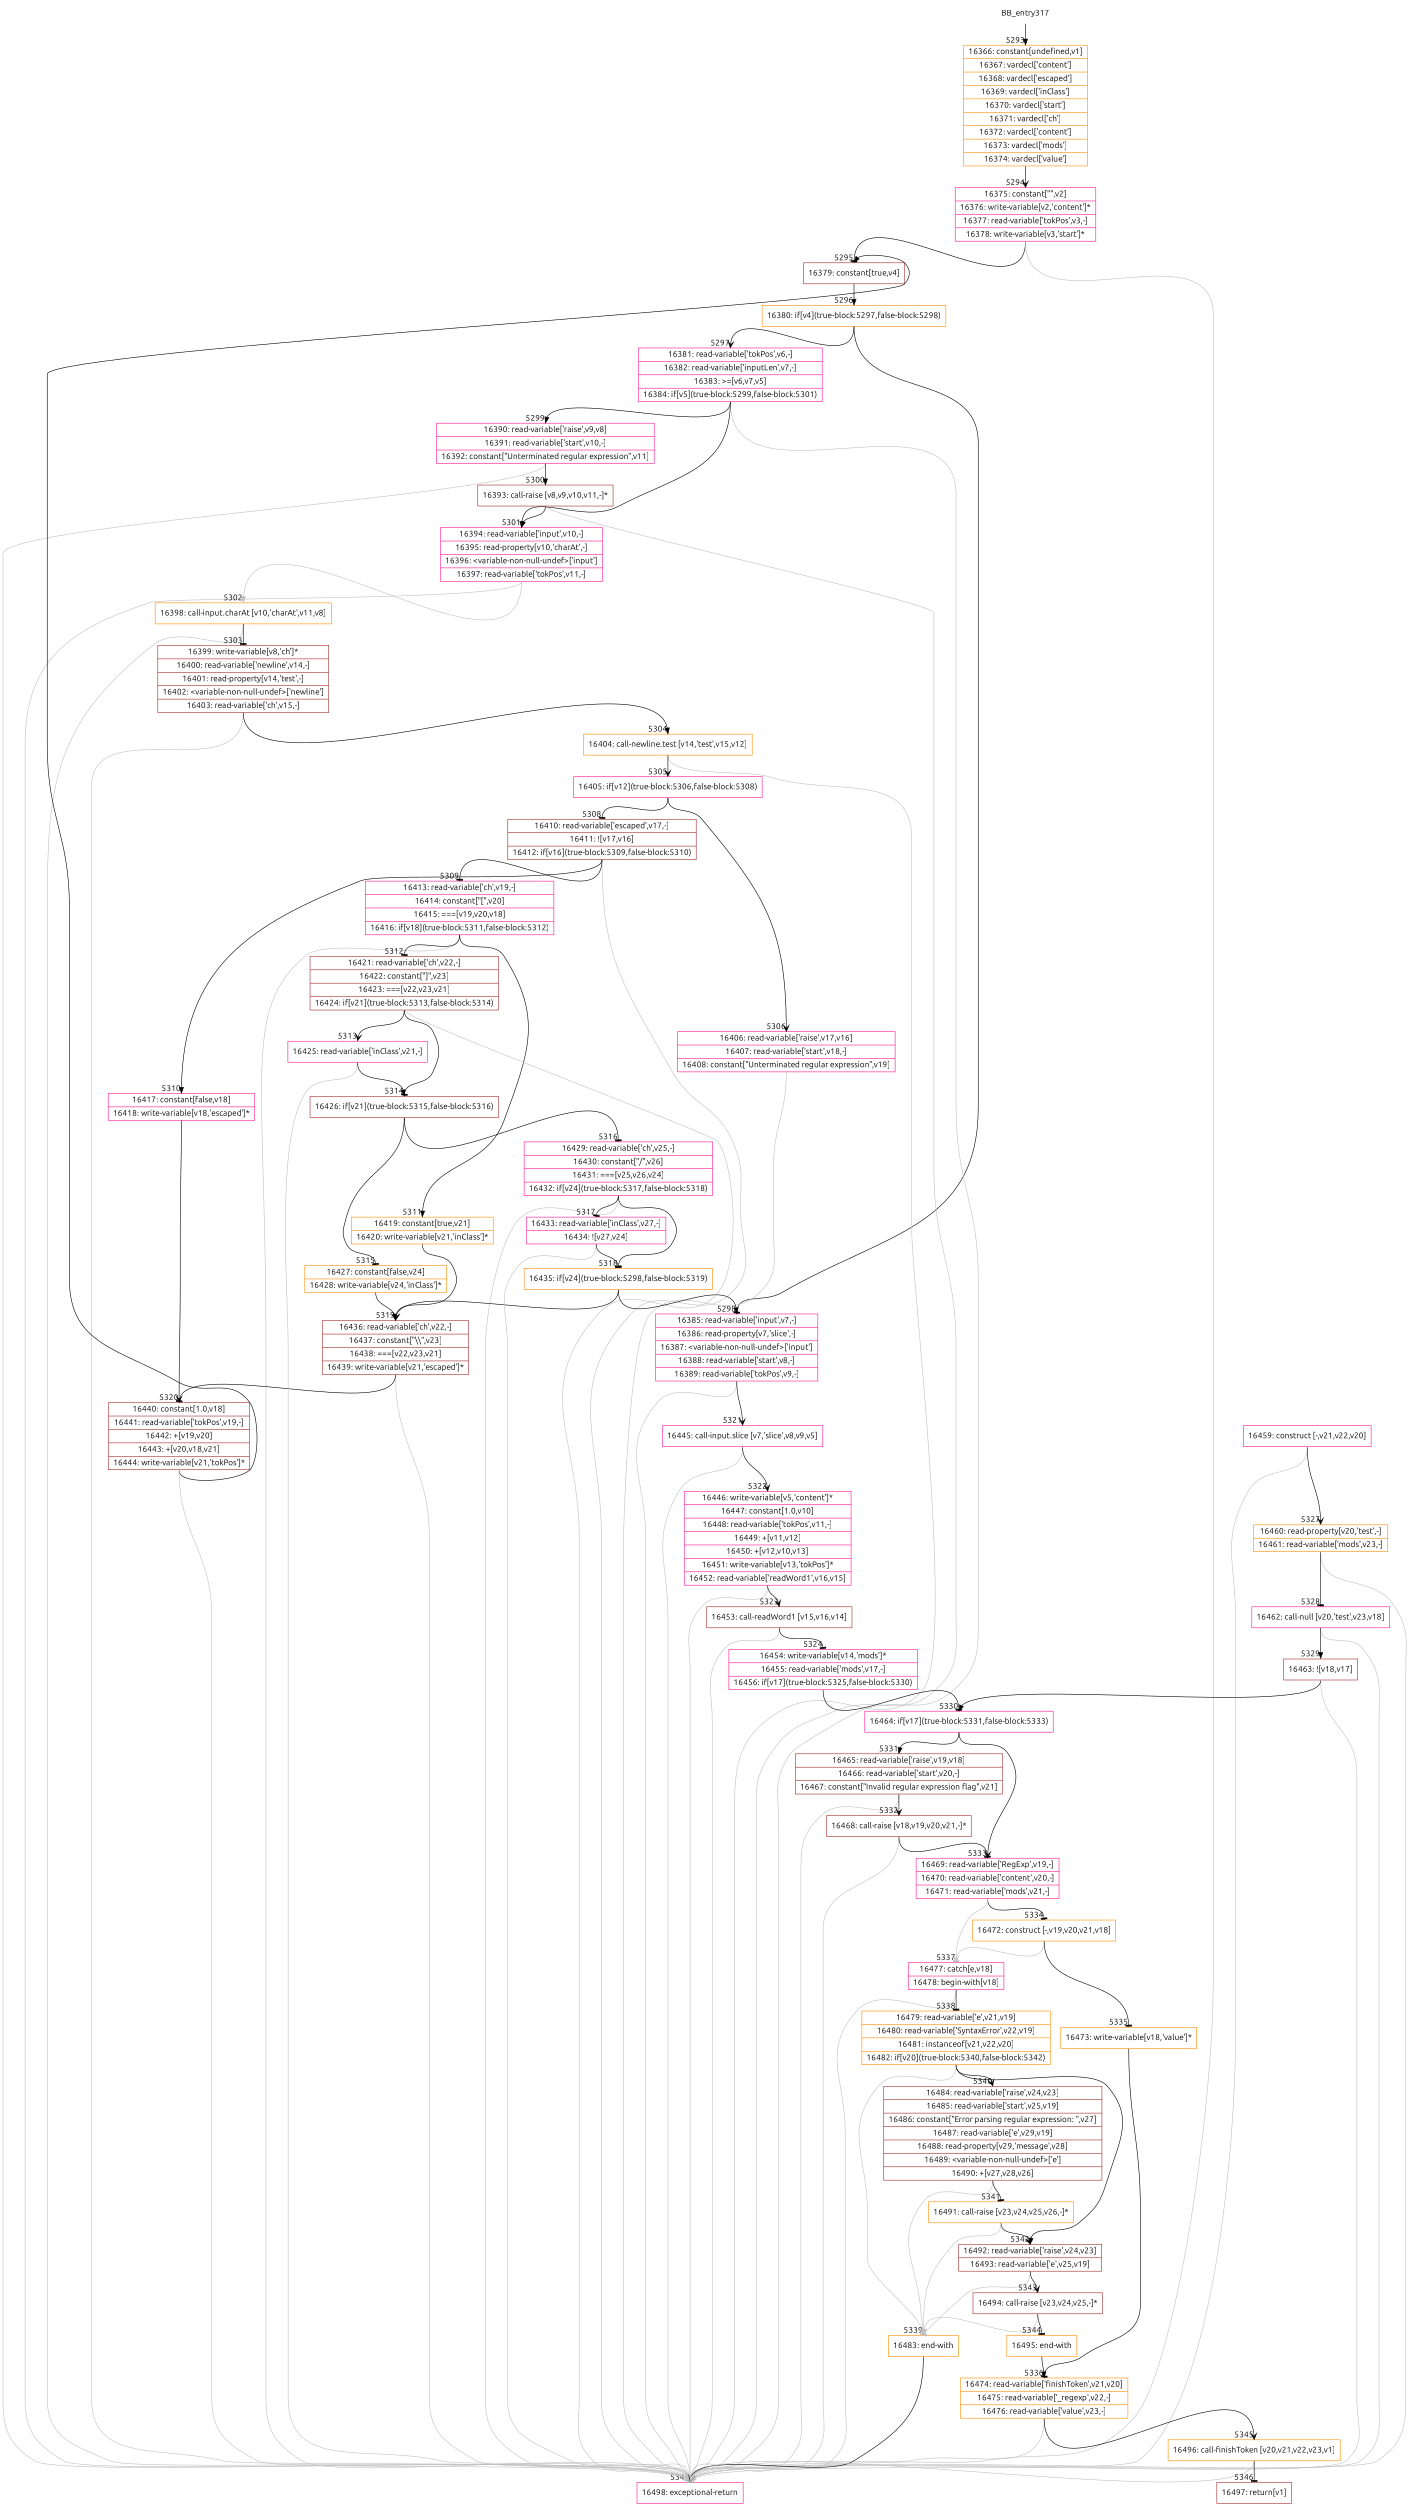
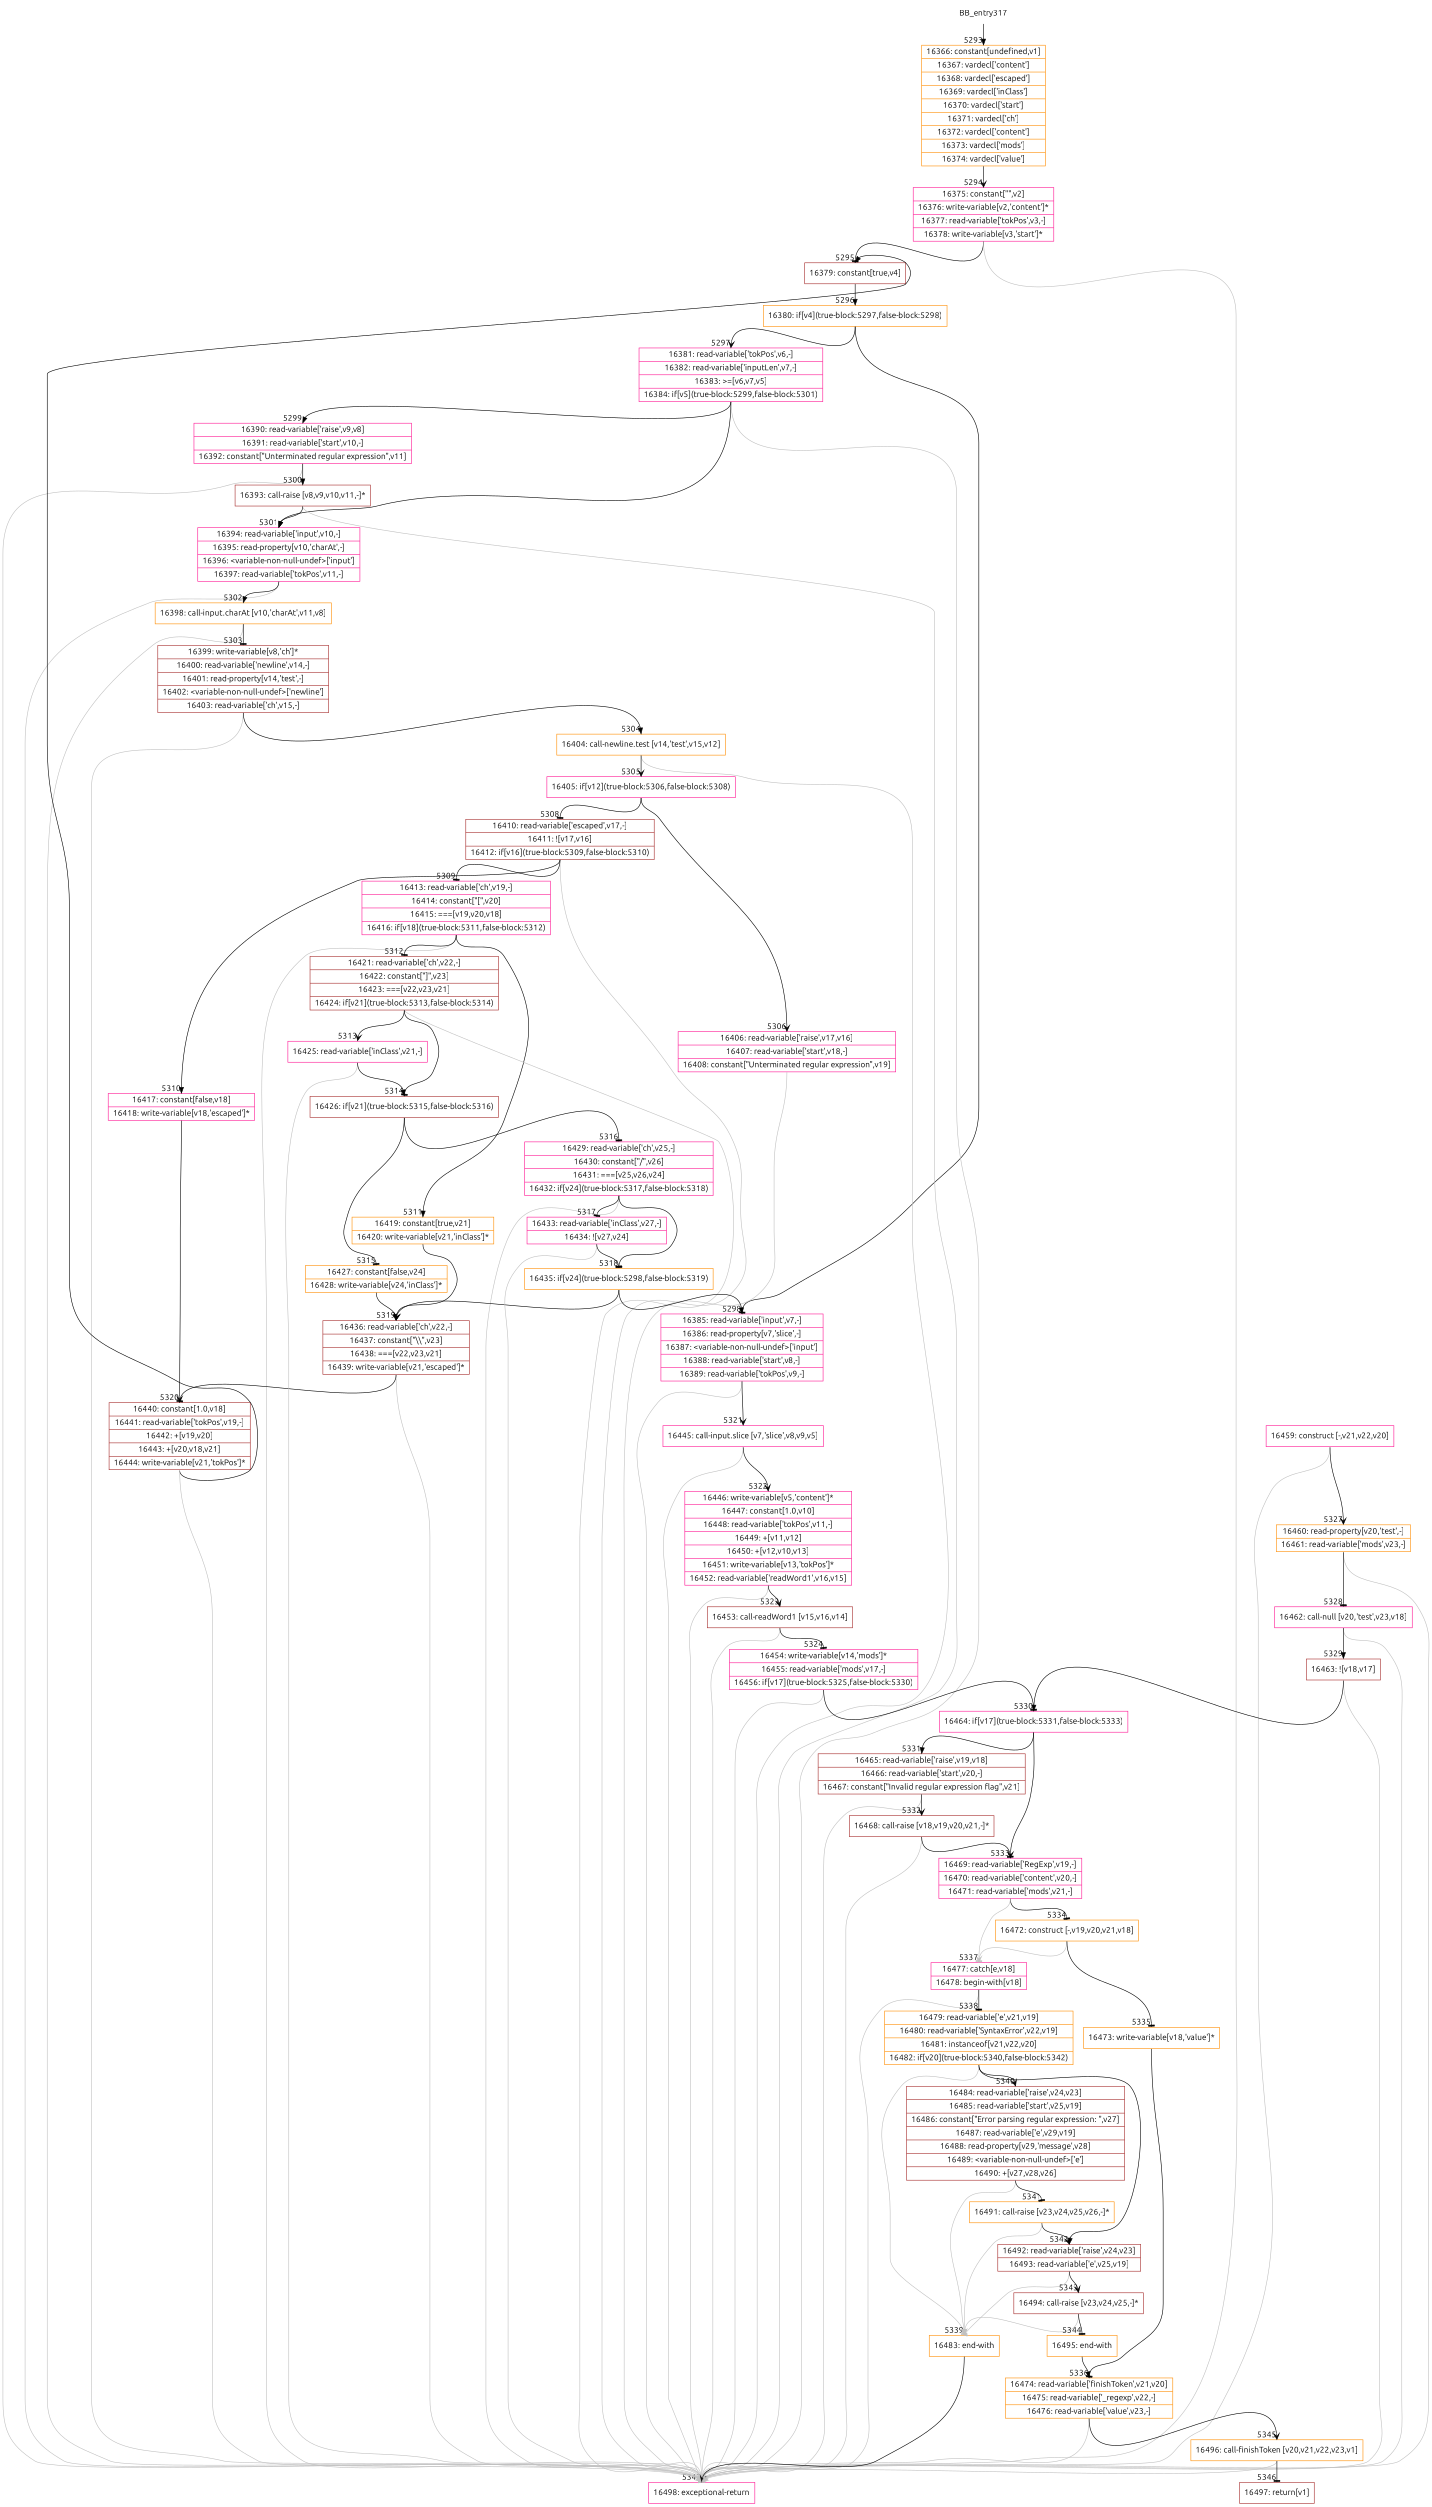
edge "16394: read-variable['input',v10,-]" -> "16398: call-input.charAt [v10,'charAt',v11,v8]": color gray -> black
edge "16454: write-variable[v14,'mods']*" -> "16498: exceptional-return": added
